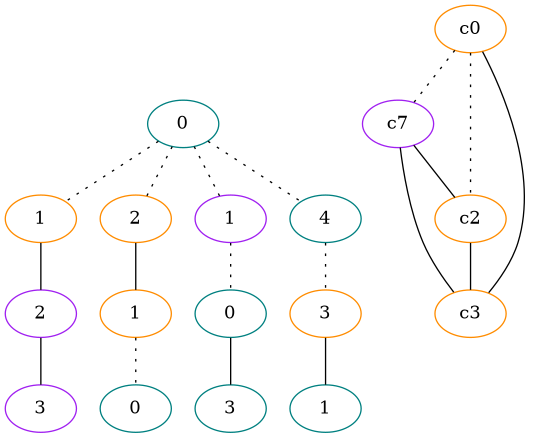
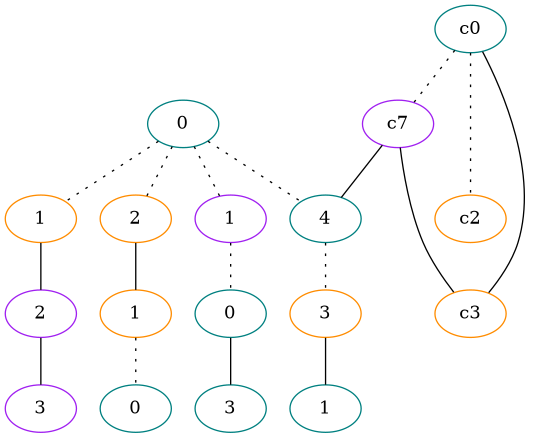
node "c0": color darkorange -> teal
edge "c7" -- "c2": now "c7" -- "4"
edge "c2" -- "c3": removed
